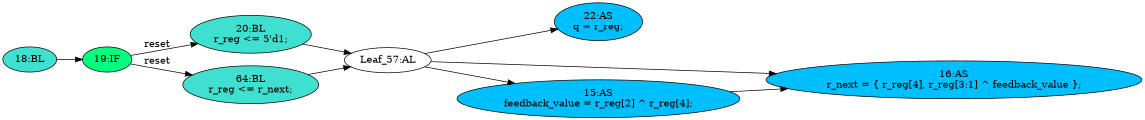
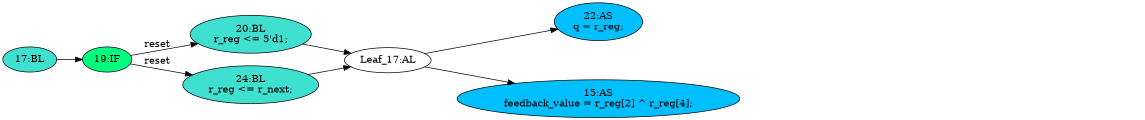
node "18:BL": label "18:BL" -> "17:BL"
node "Leaf_57:AL": label "Leaf_57:AL" -> "Leaf_17:AL"
node "16:AS r_next = { r_reg[4], r_reg[3:1] ^ feedback_value };": removed
node "64:BL r_reg <= r_next;": label "64:BL r_reg <= r_next;" -> "24:BL r_reg <= r_next;"
